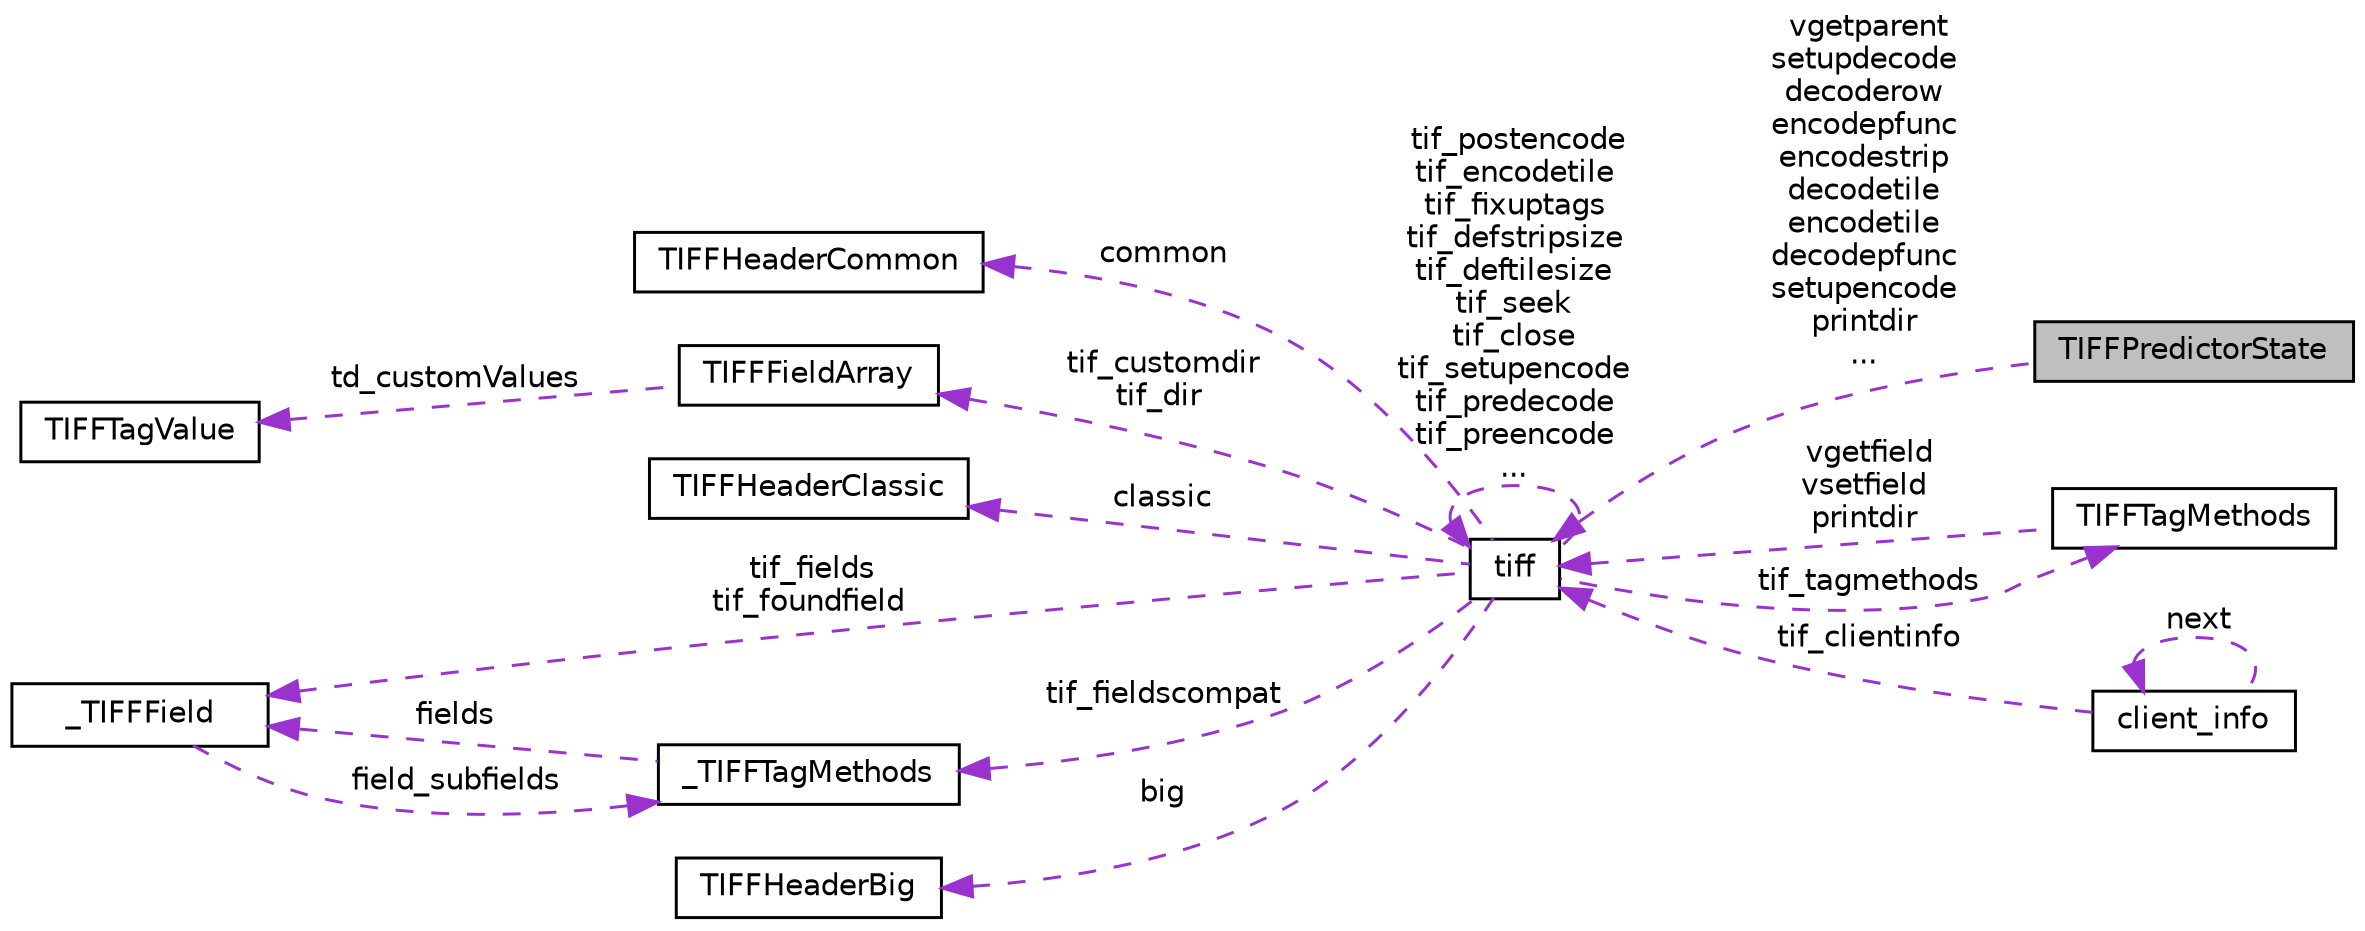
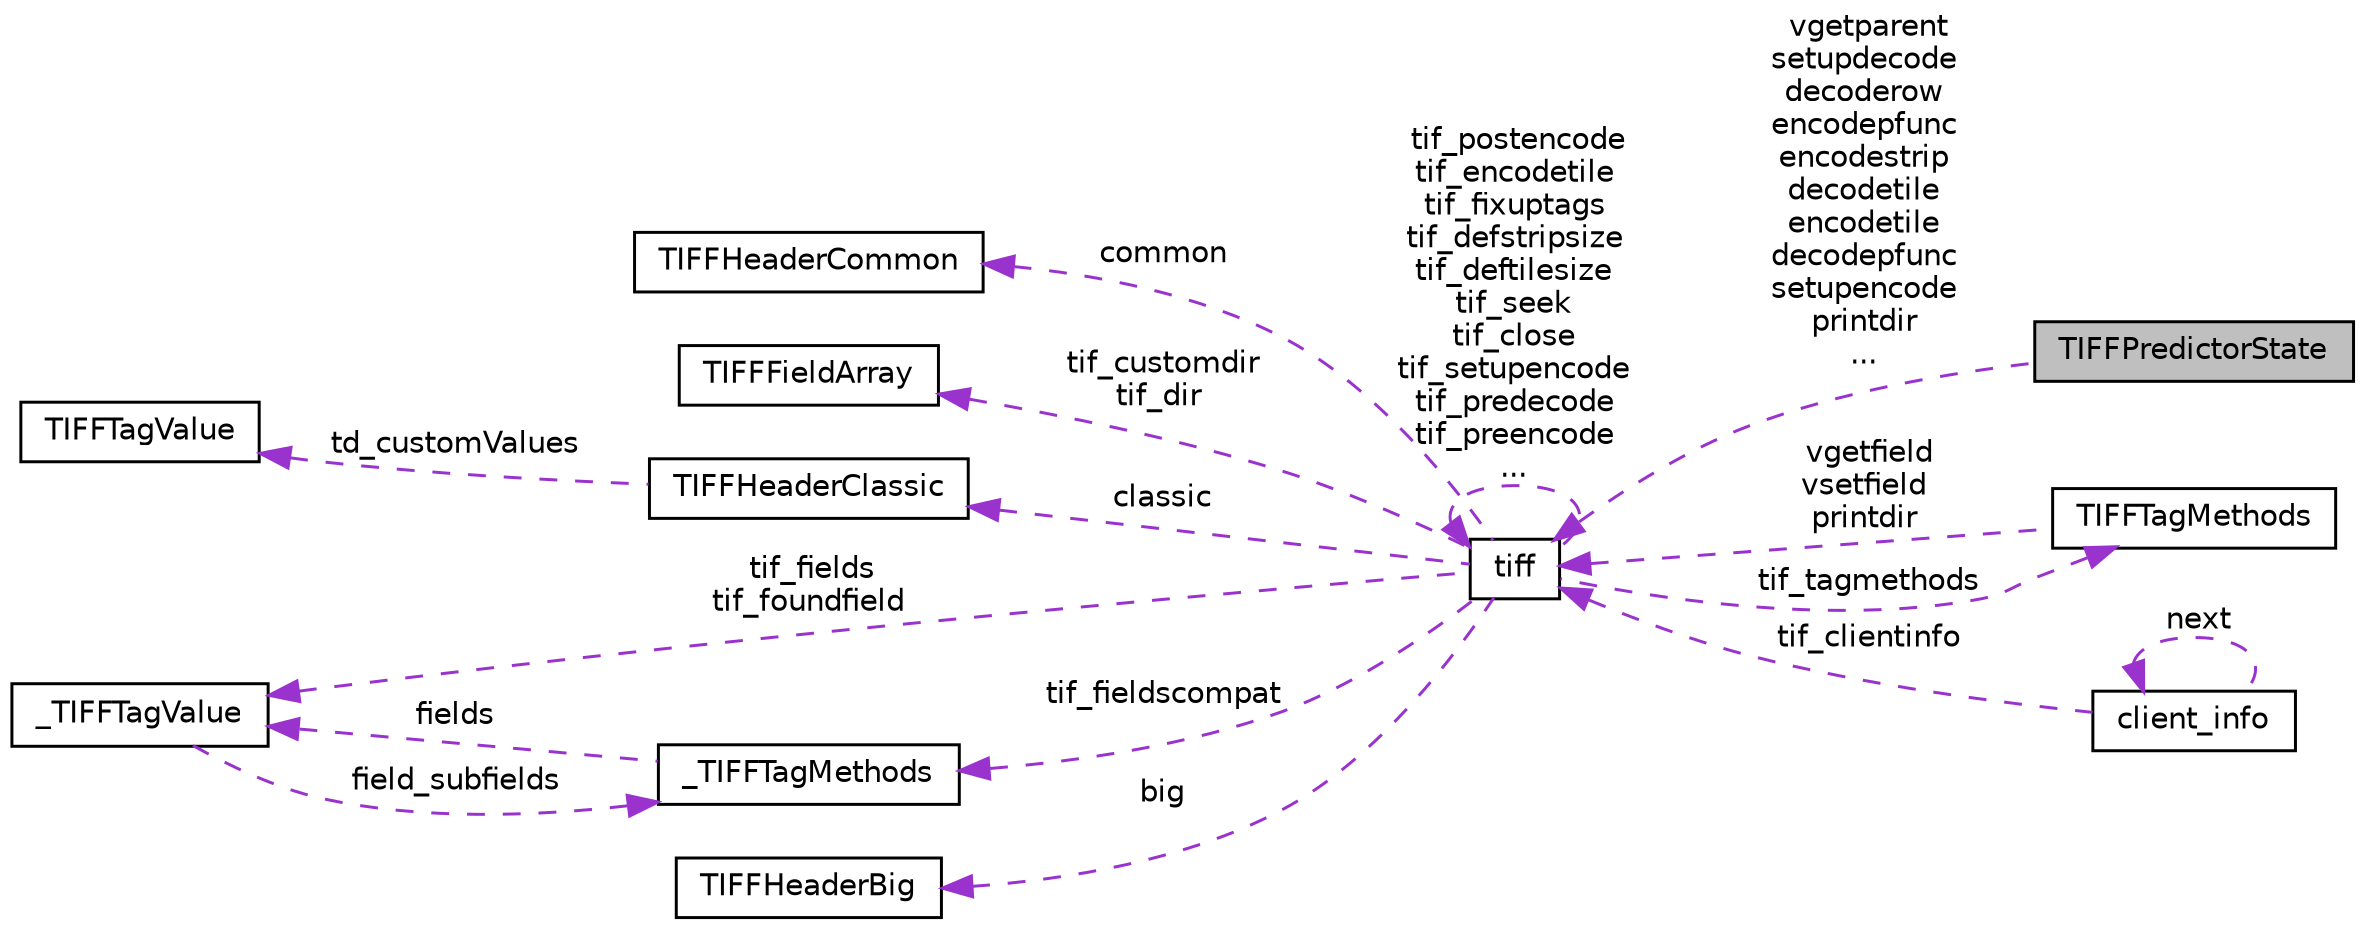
edge "TIFFFieldArray" -> "TIFFTagValue": now "TIFFHeaderClassic" -> "TIFFTagValue"
node "_TIFFField": label "_TIFFField" -> "_TIFFTagValue"
